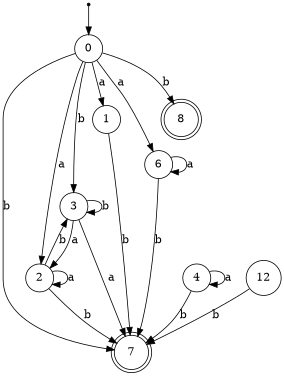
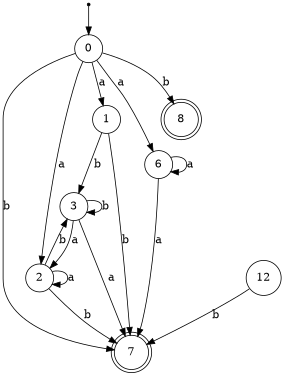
edge "0" -> "3": now "1" -> "3"
edge "6" -> "7": label "b" -> "a"
node "4": removed
